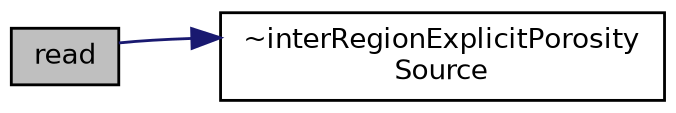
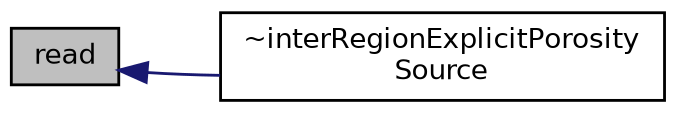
edge "read" -> "~interRegionExplicitPorosity Source": reversed
